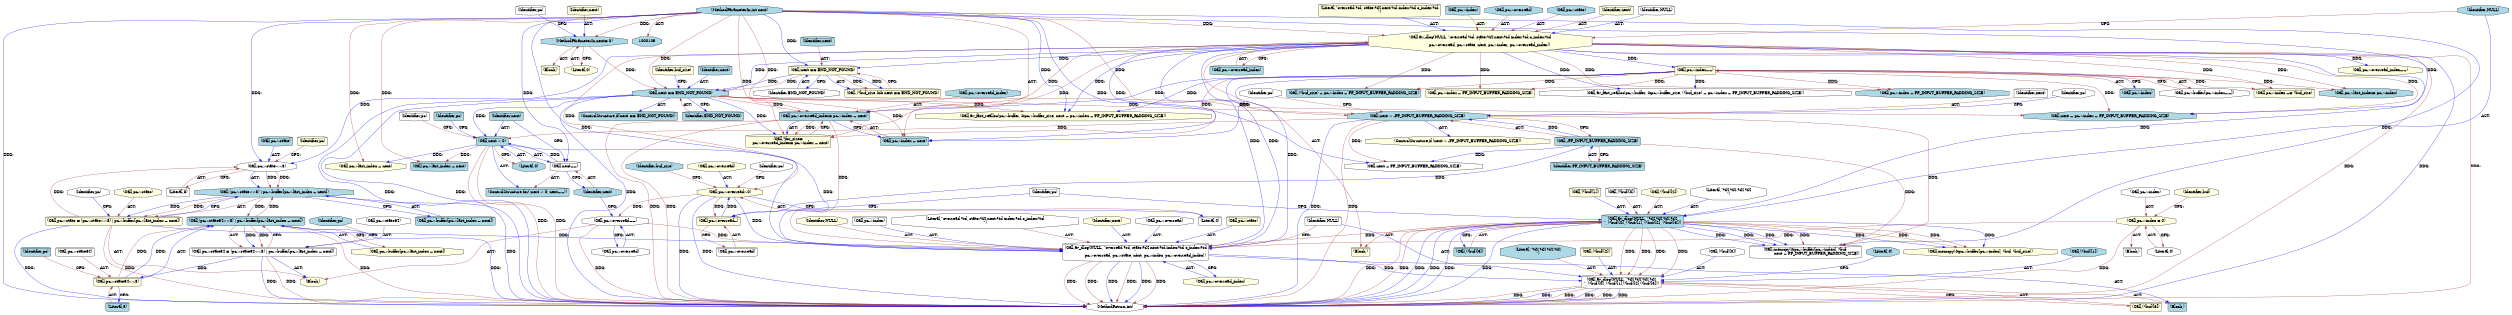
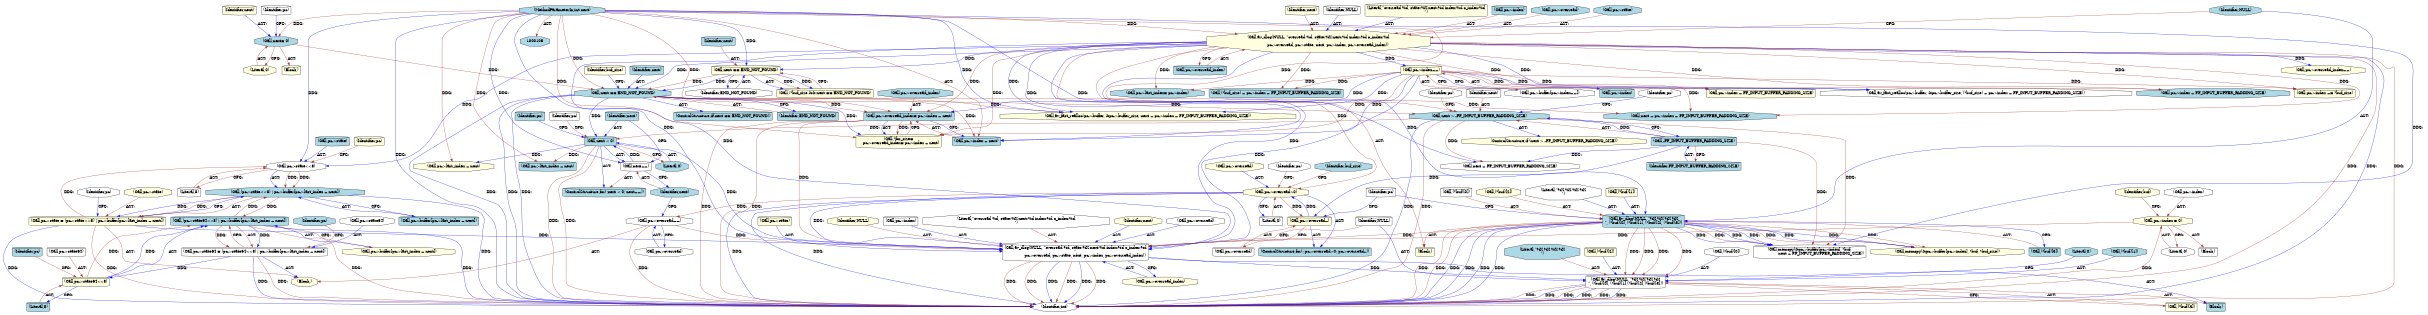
edge "(MethodParameterIn,int next)" -> "(Call,next + pc->index + FF_INPUT_BUFFER_PADDING_SIZE)": removed, label "DDG:"
node "(MethodParameterIn,next= 0)": label "(MethodParameterIn,next= 0)" -> "(Call,next= 0)"
edge "(Call,next > -FF_INPUT_BUFFER_PADDING_SIZE)" -> "(Call,-FF_INPUT_BUFFER_PADDING_SIZE)": color brown -> blue
node "(ControlStructure,for(; pc->overread>0; pc->overread--))": added
node "(MethodReturn,int)": label "(MethodReturn,int)" -> "(Identifier,int)"
